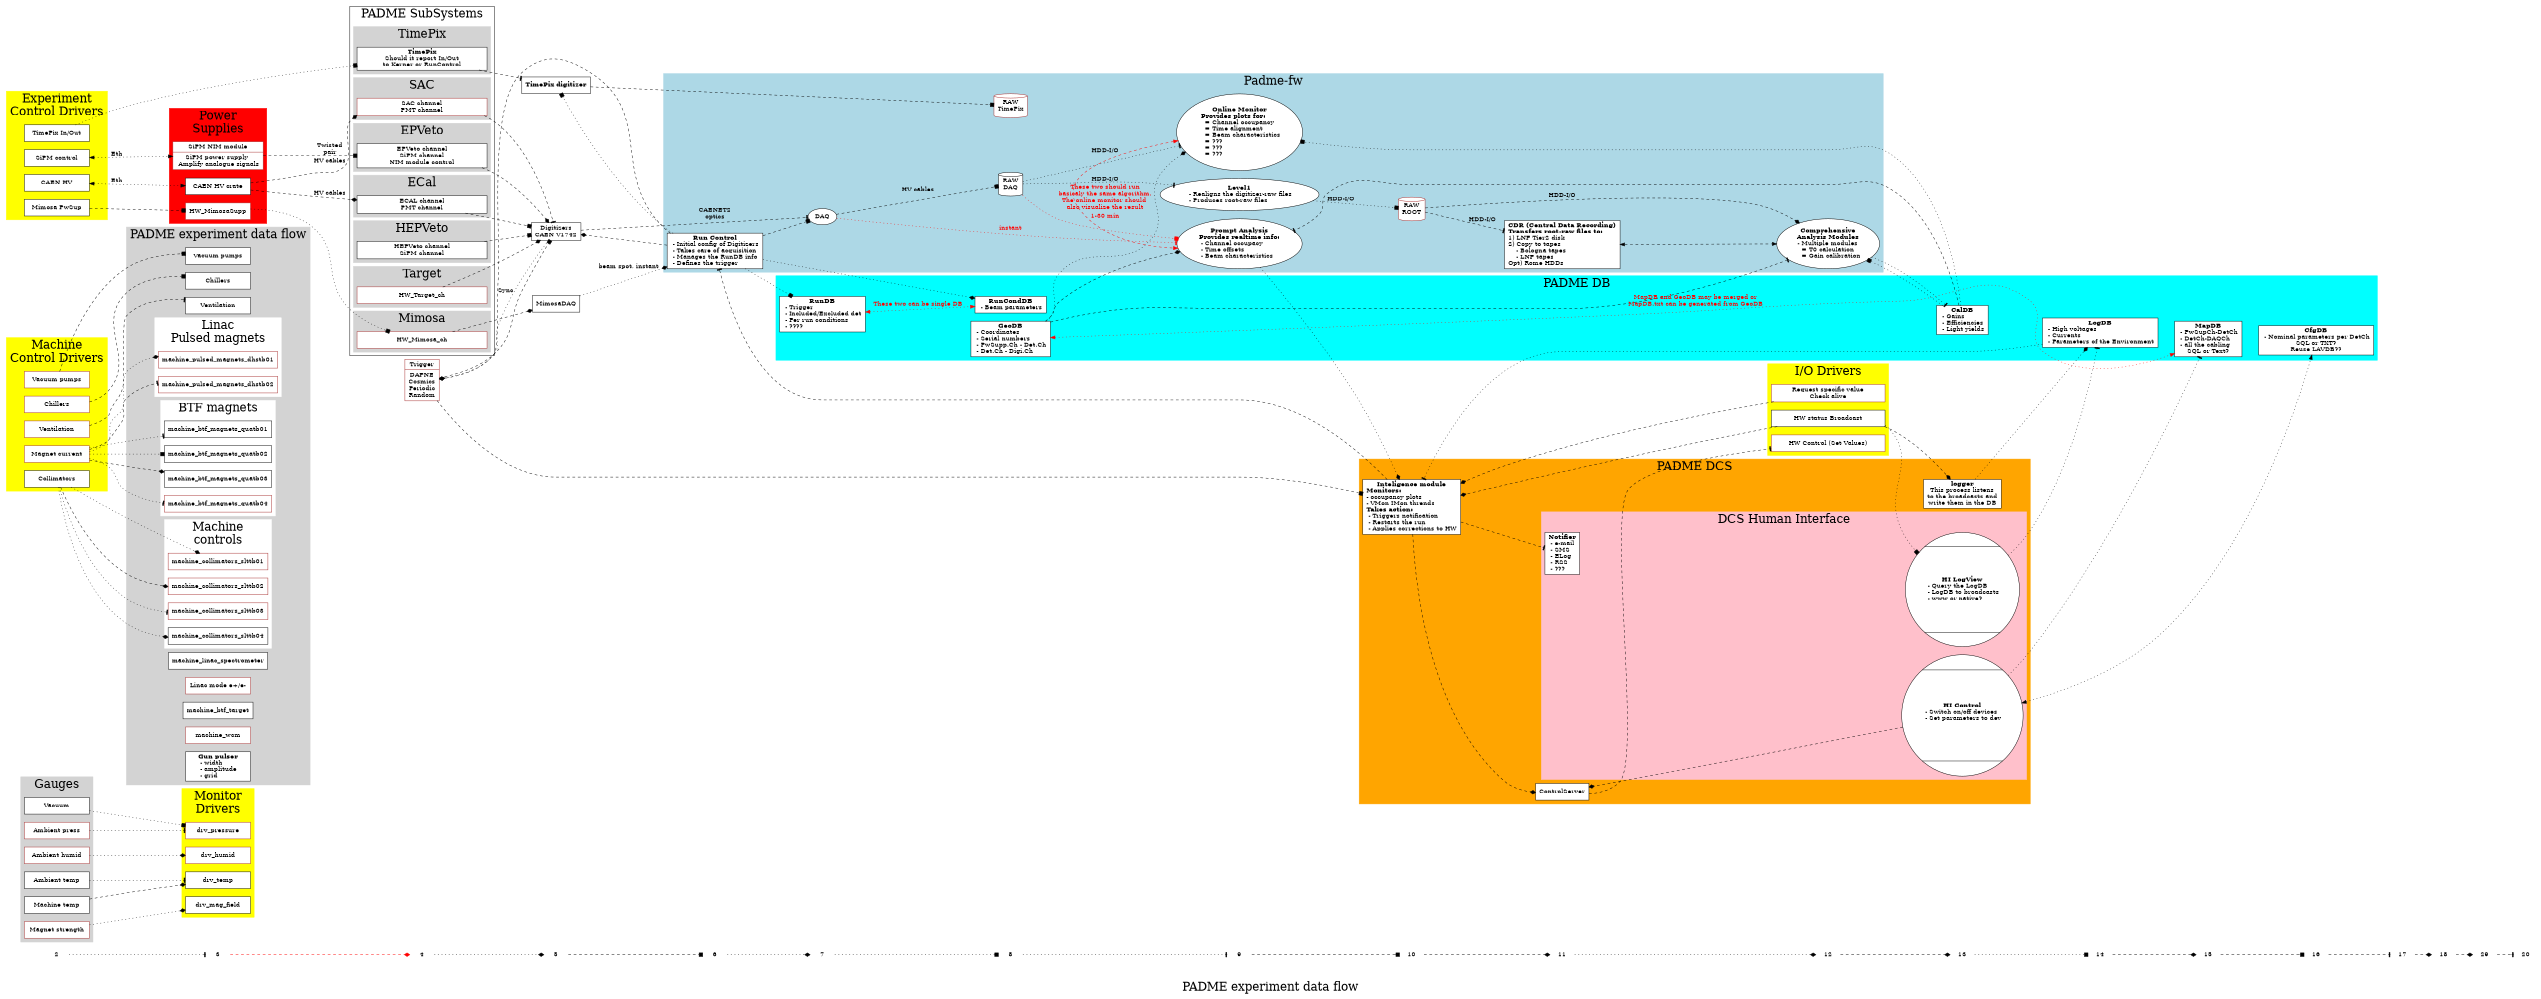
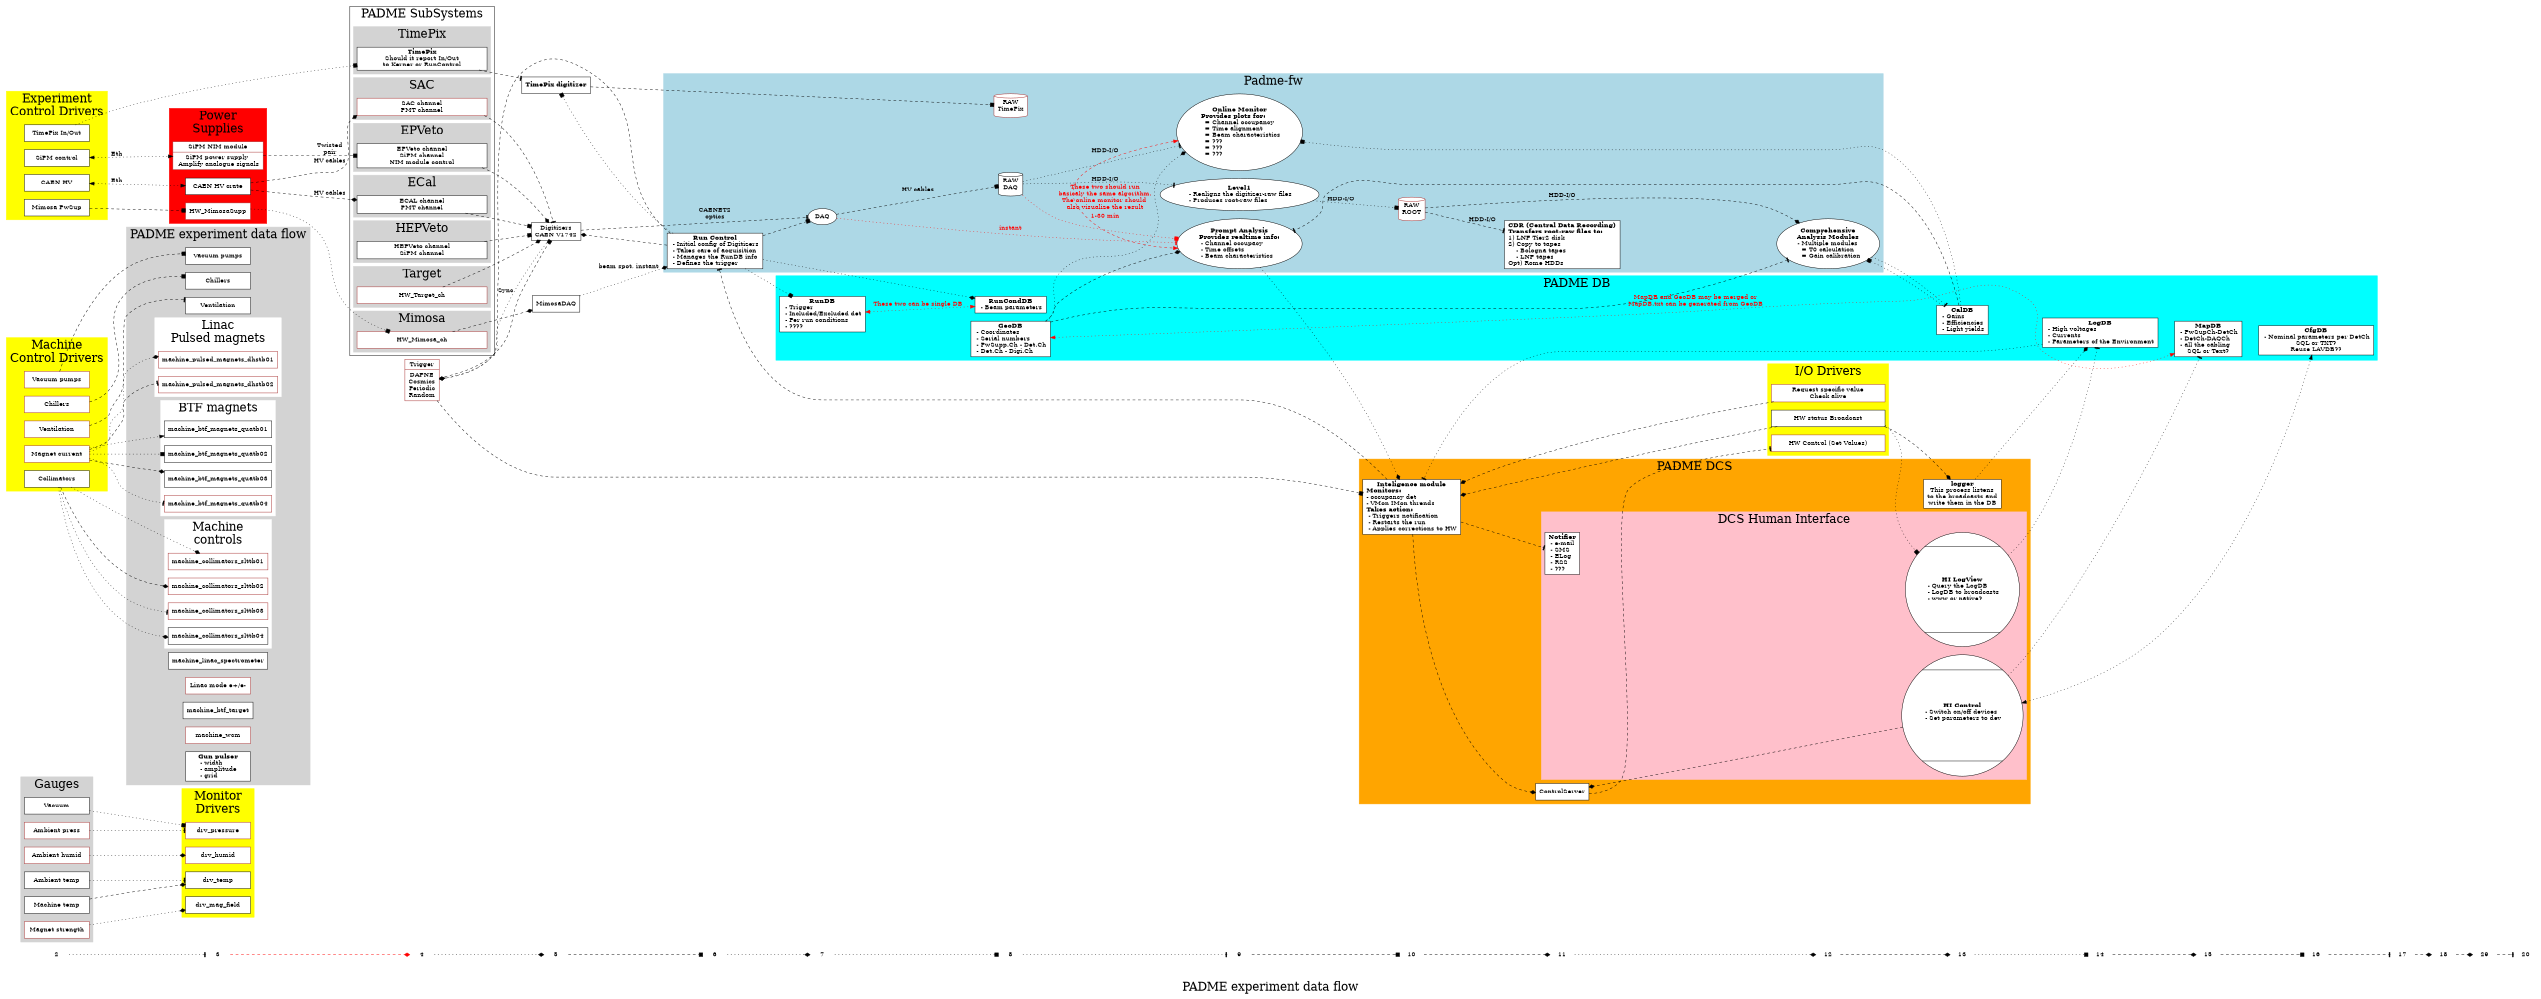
edge "Comprehensive" -- "CDR (Central Data Recording)": removed
edge "Magnet current" -> "machine_btf_magnets_quatb01": arrowhead tee -> normal
node "Inteligence module": text "- occupancy plots" -> "- occupancy det"
